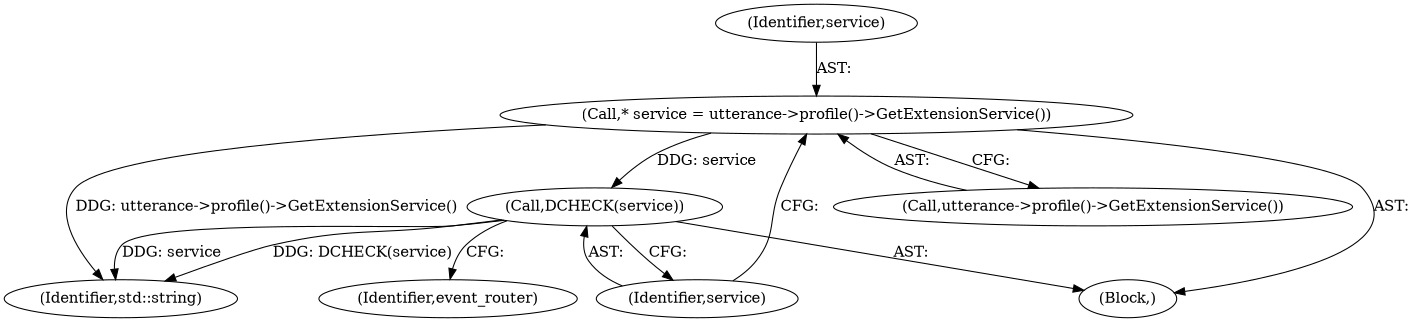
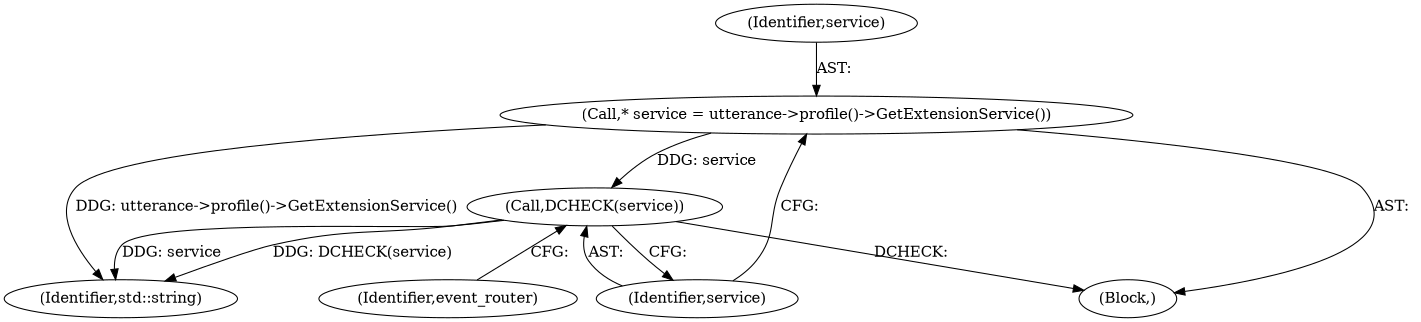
node "(Call,utterance->profile()->GetExtensionService())": removed
edge "(Call,DCHECK(service))" -> "(Identifier,event_router)": reversed
edge "(Call,DCHECK(service))" -> "(Block,)": label "AST: " -> "DCHECK: "
